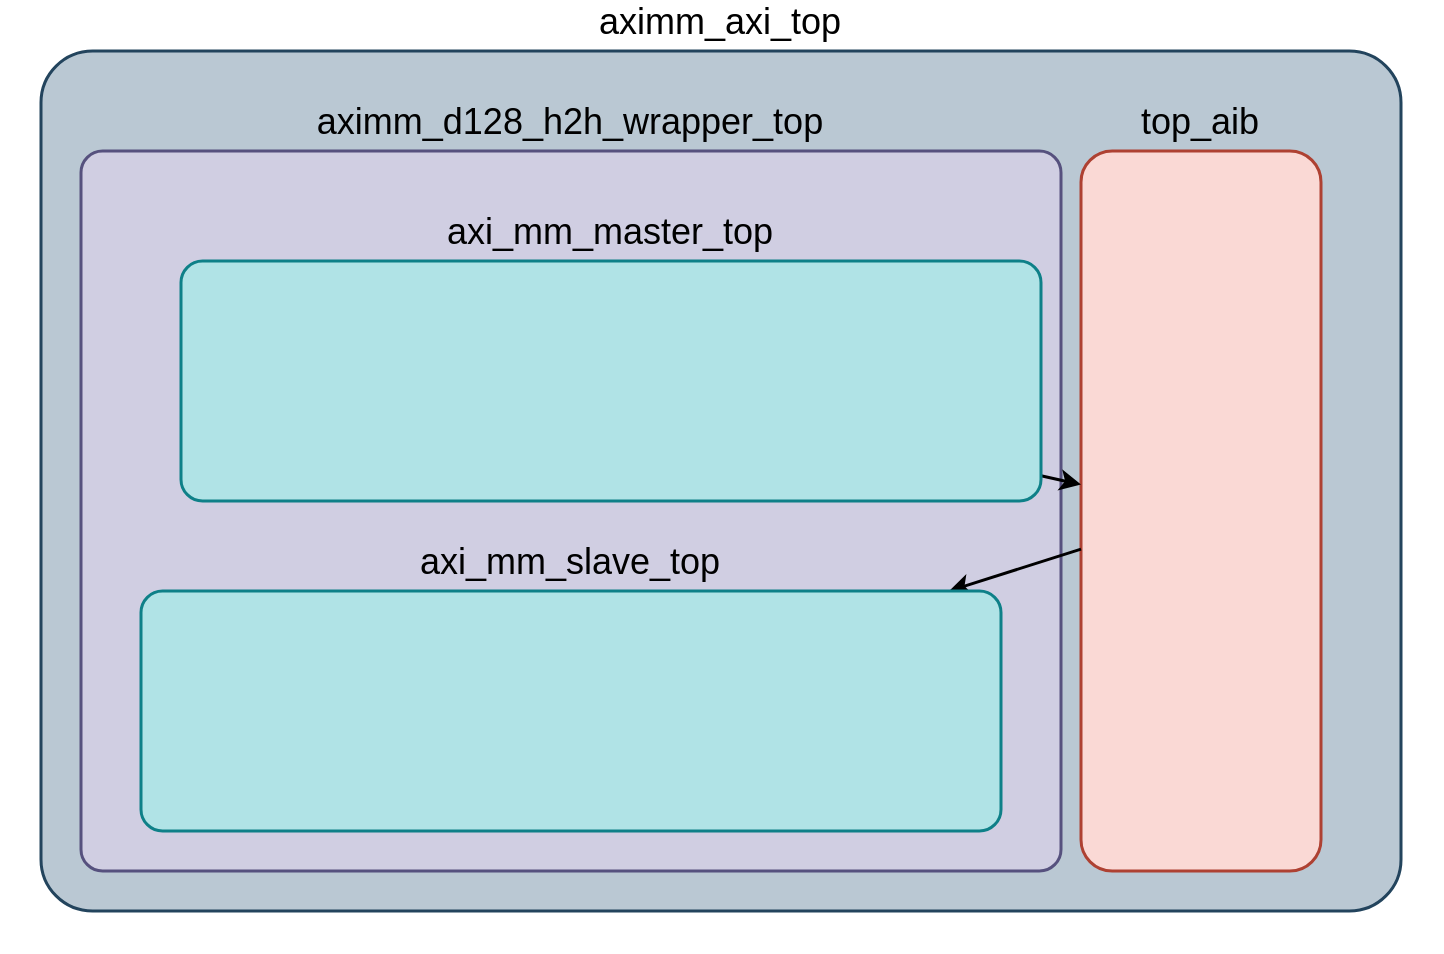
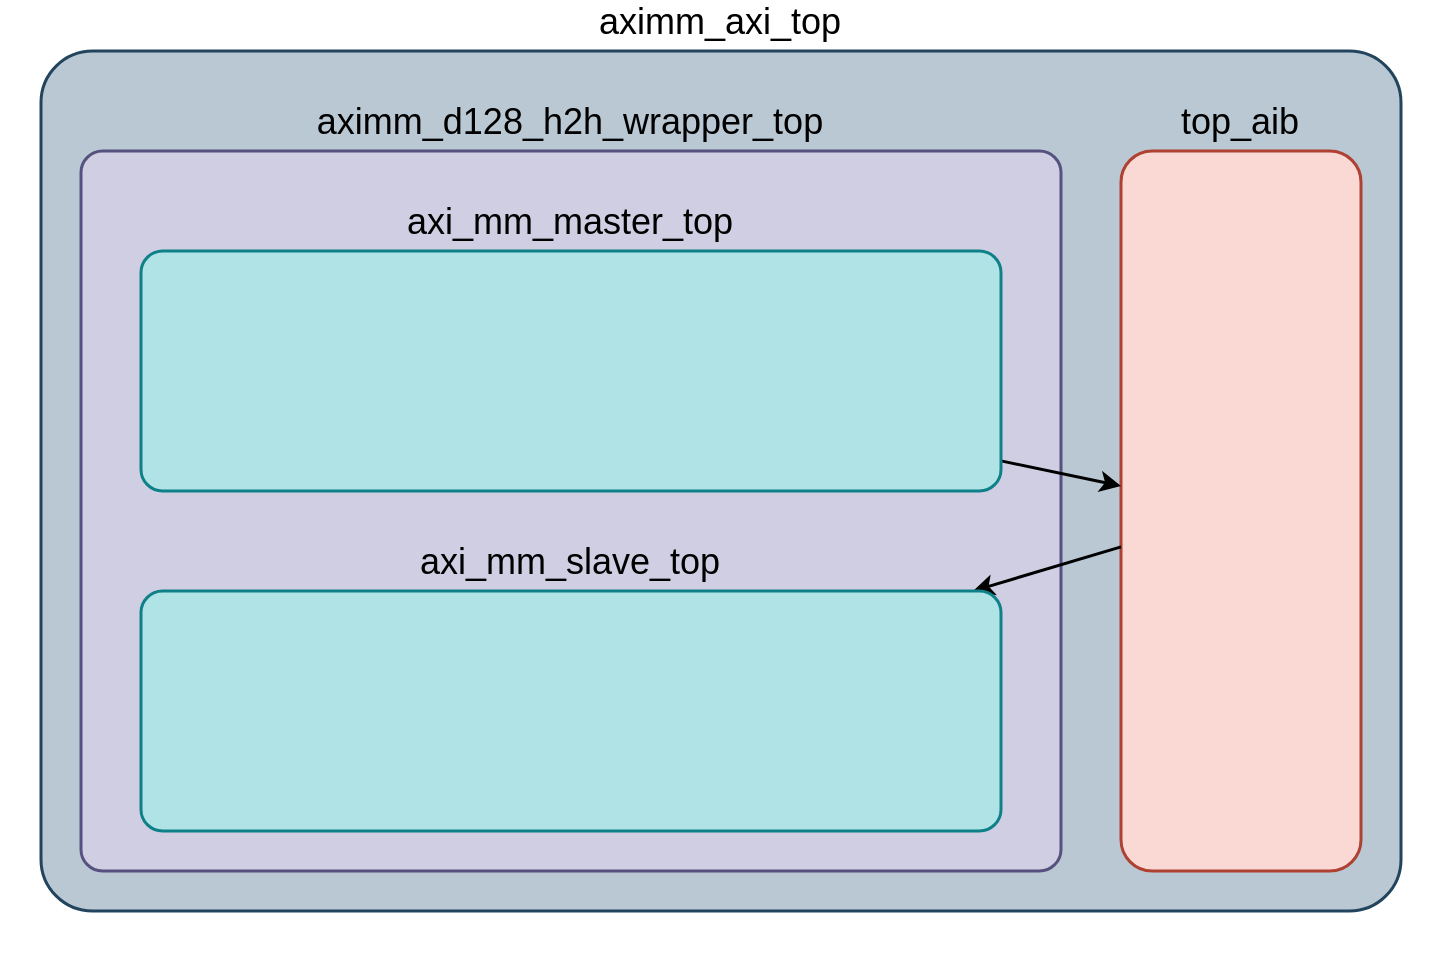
node "axi_mm_master_top": moved (611, 381) -> (571, 371)
node "top_aib": moved (1201, 511) -> (1241, 511)
